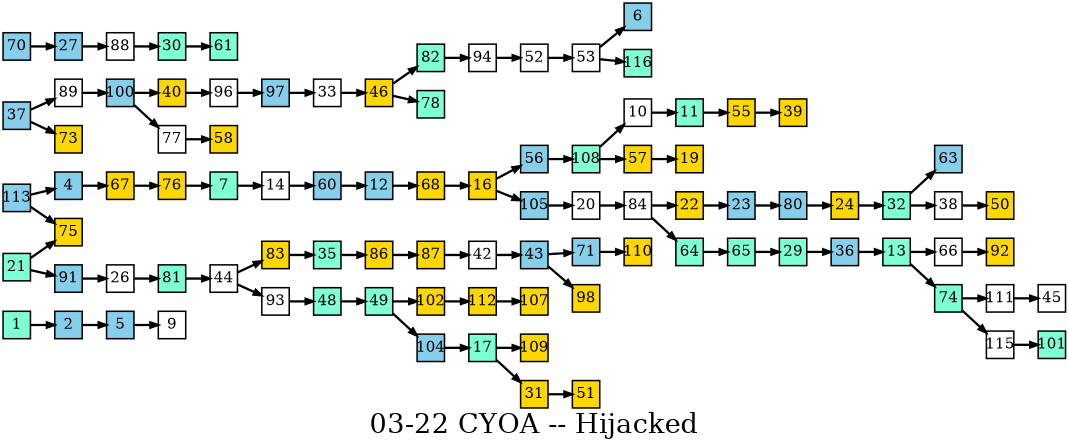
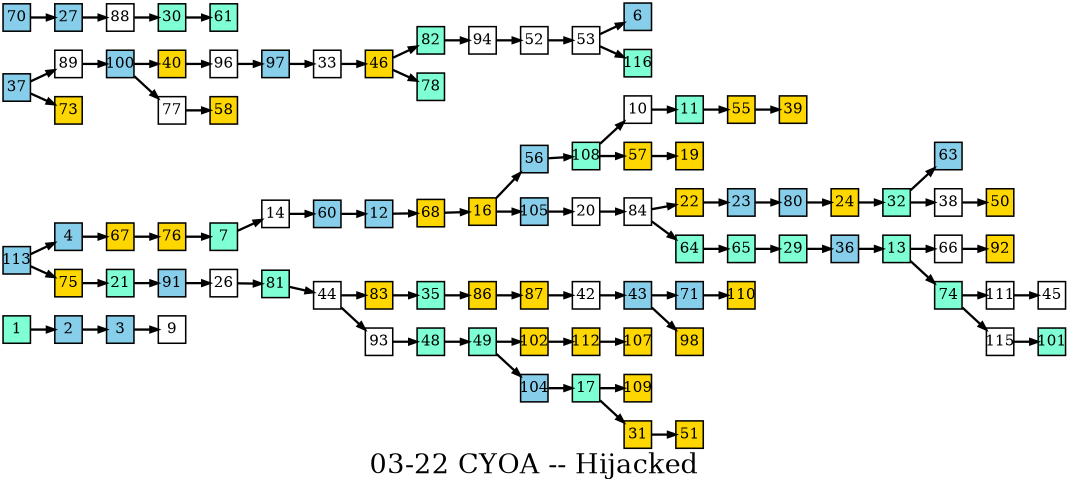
edge "21" -> "75": reversed
node "5": label "5" -> "3"
